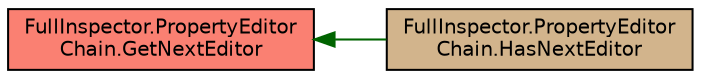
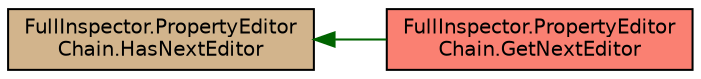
edge "FullInspector.PropertyEditor Chain.HasNextEditor" -> "FullInspector.PropertyEditor Chain.GetNextEditor": reversed
